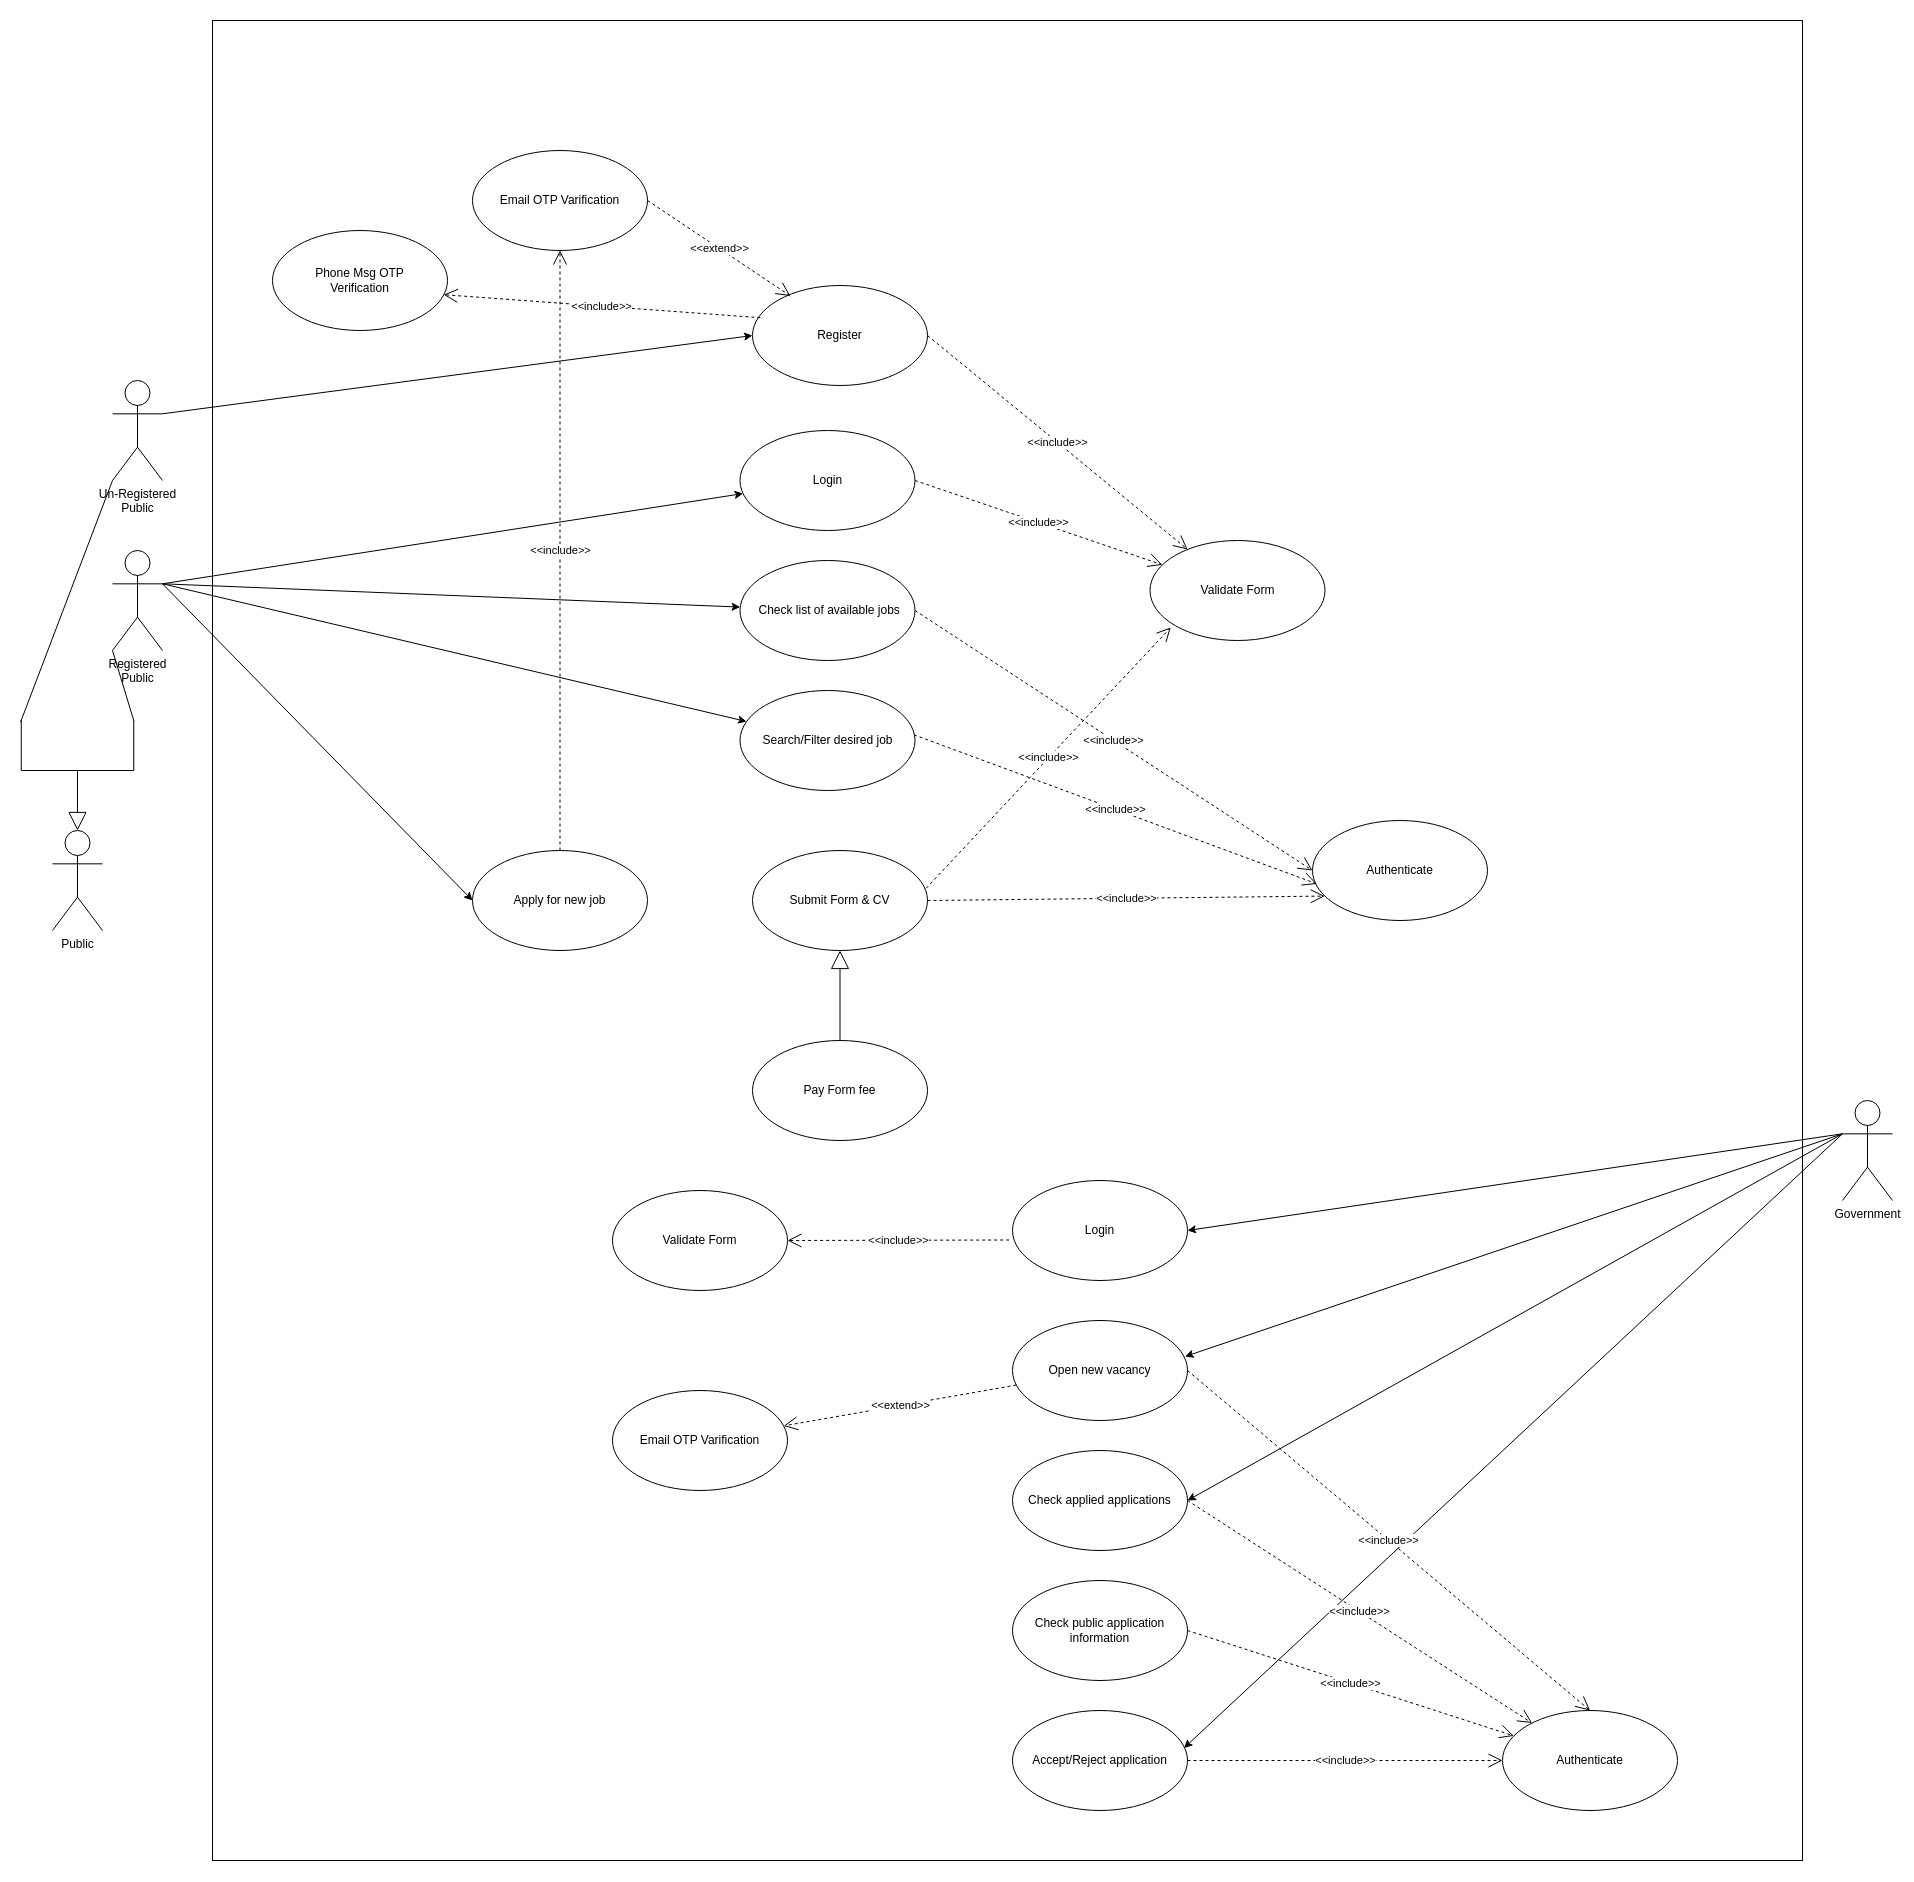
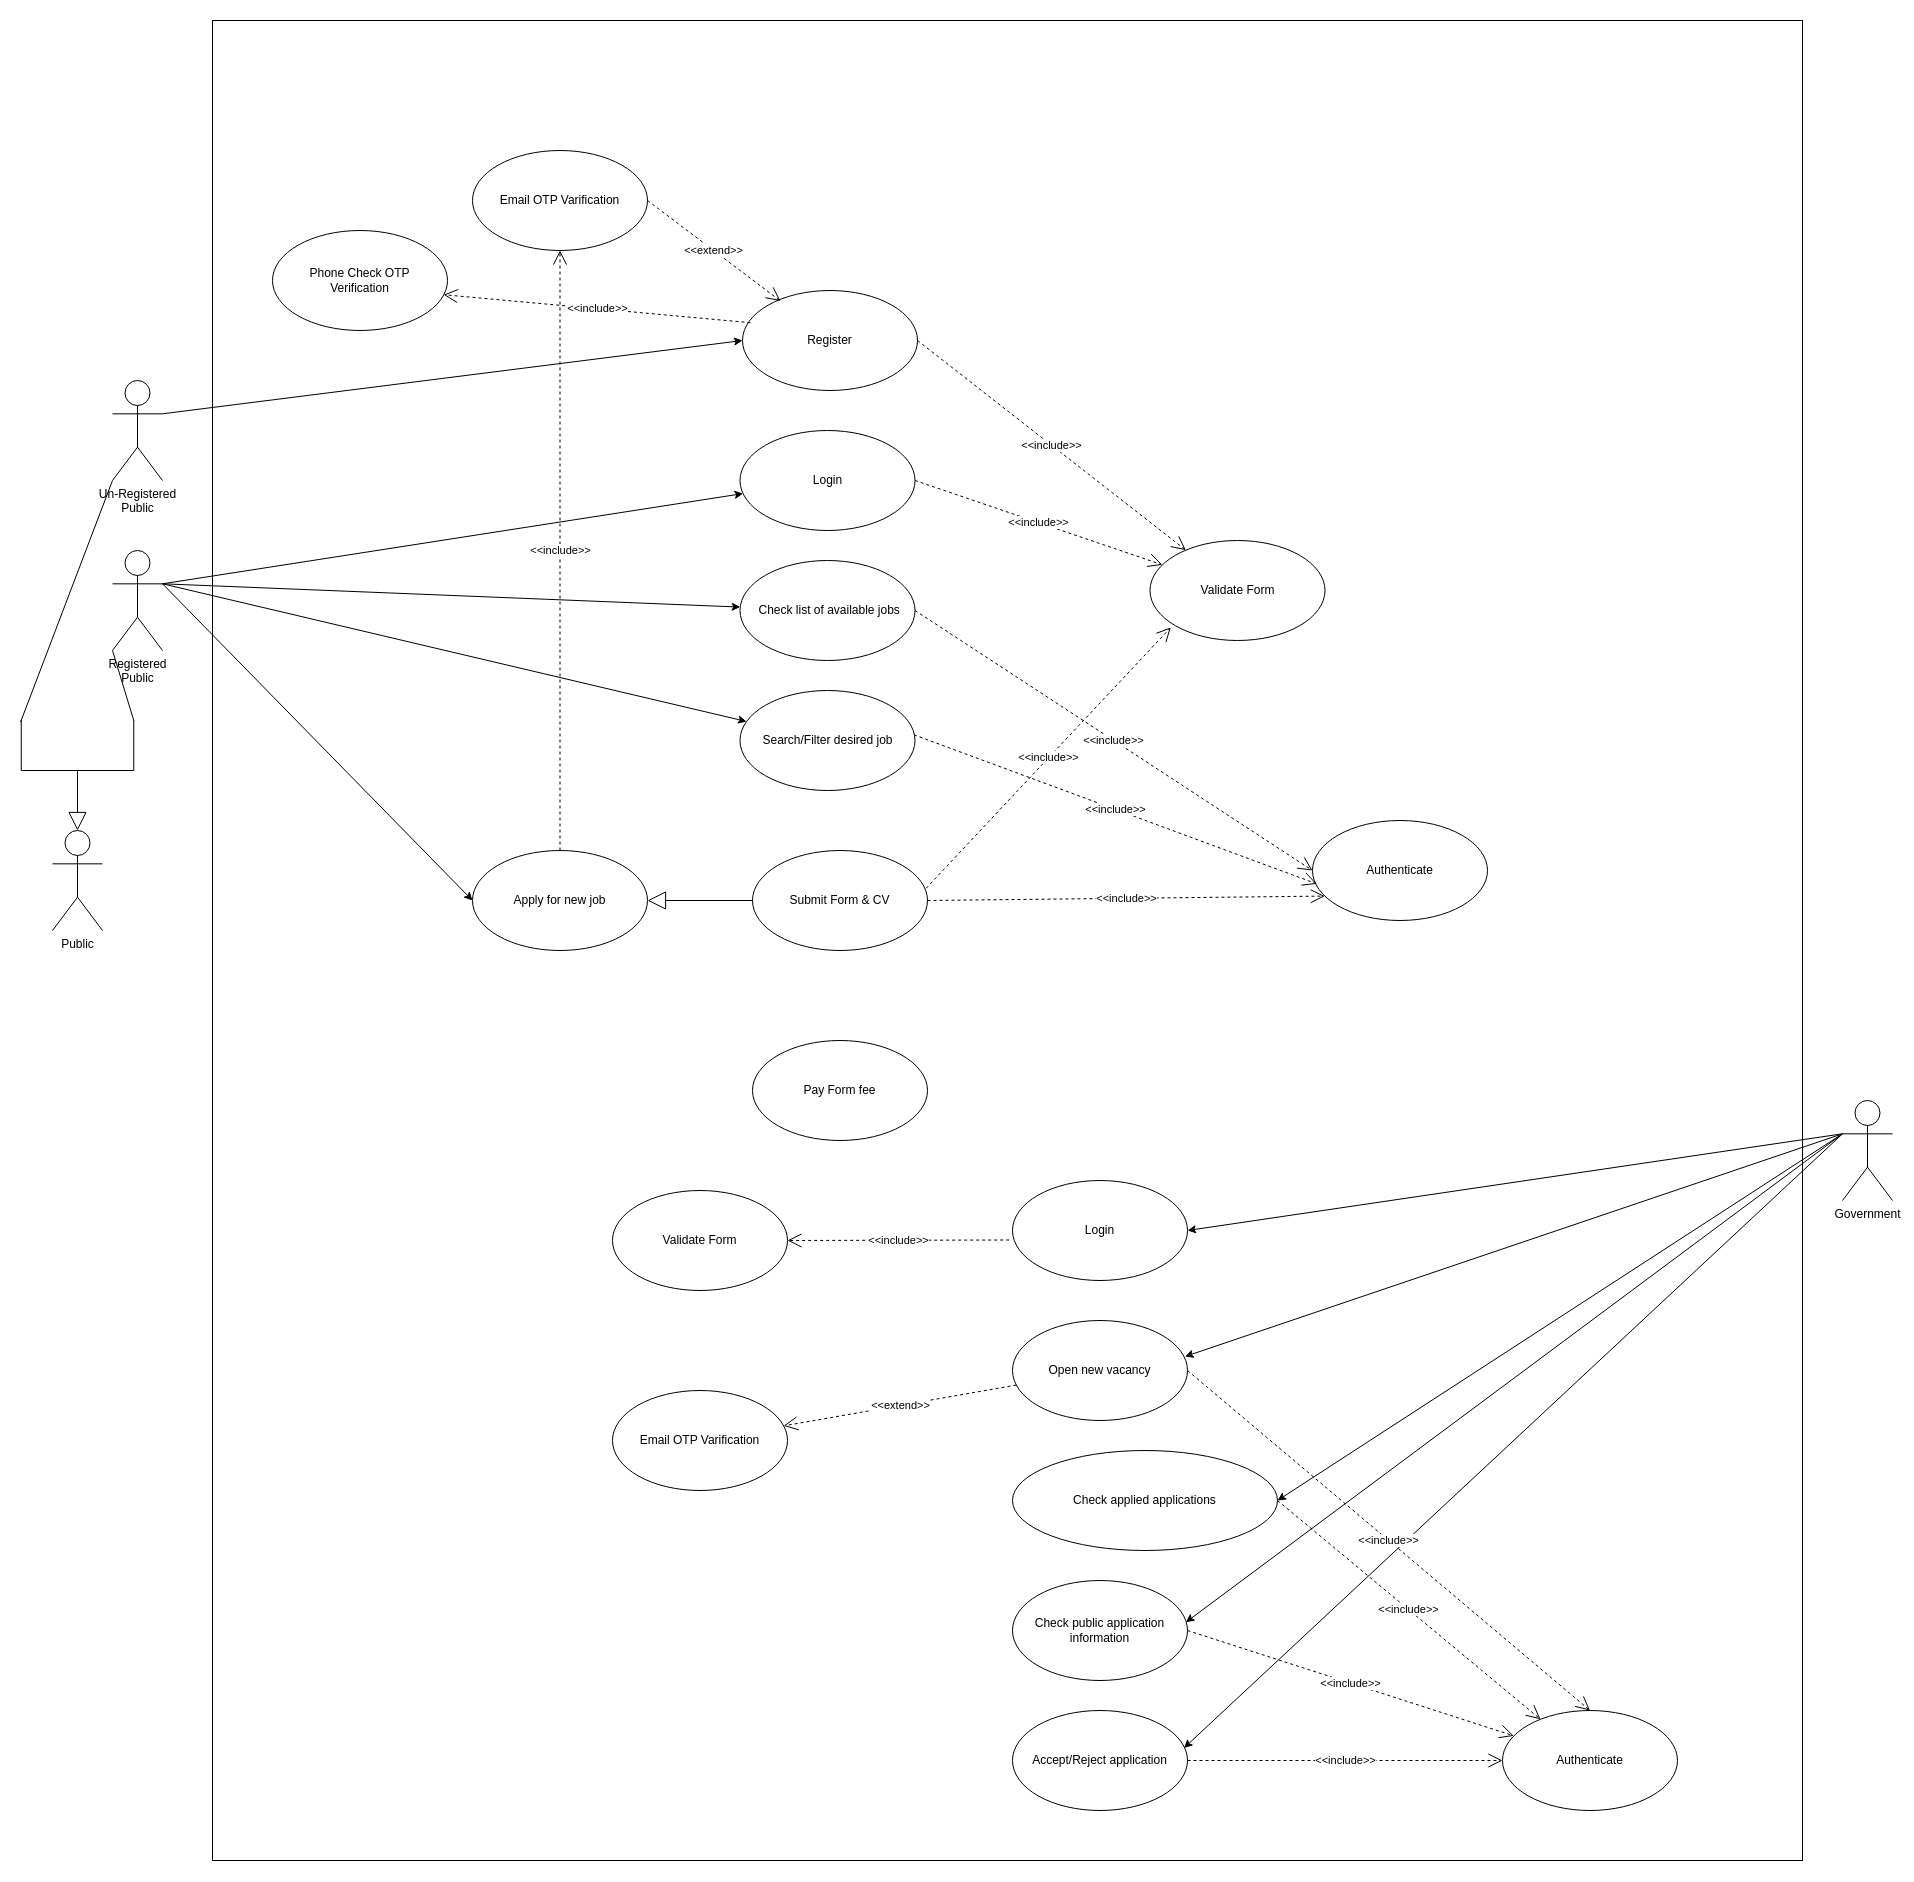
node "Phone Msg OTP Verification": label "Phone Msg OTP Verification" -> "Phone Check OTP Verification"
node "Register": moved (840, 336) -> (830, 341)
edge "Submit Form & CV" -> "Apply for new job": added
edge "Pay Form fee" -> "Submit Form & CV": removed
edge "Government" -> "Check public application information": added
node "Check applied applications": size 175x100 -> 265x100
